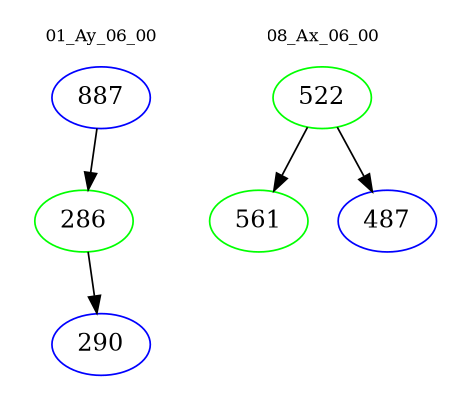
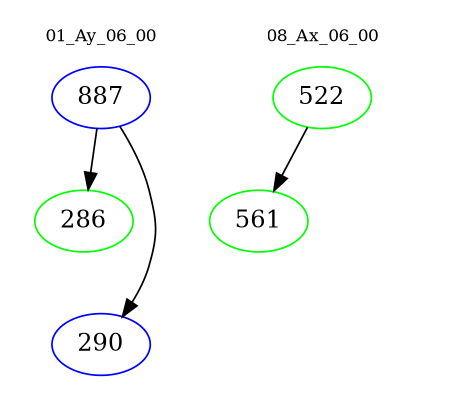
node "487": removed
edge "286" -> "290": now "887" -> "290"
